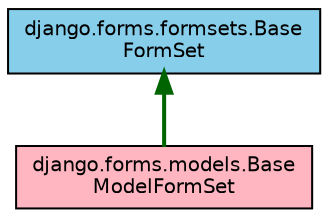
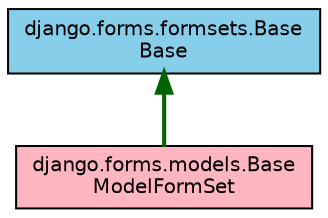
node "django.forms.formsets.Base FormSet": label "django.forms.formsets.Base FormSet" -> "django.forms.formsets.Base Base"
